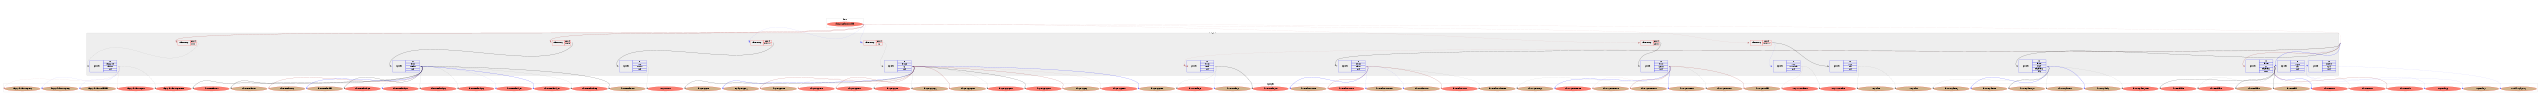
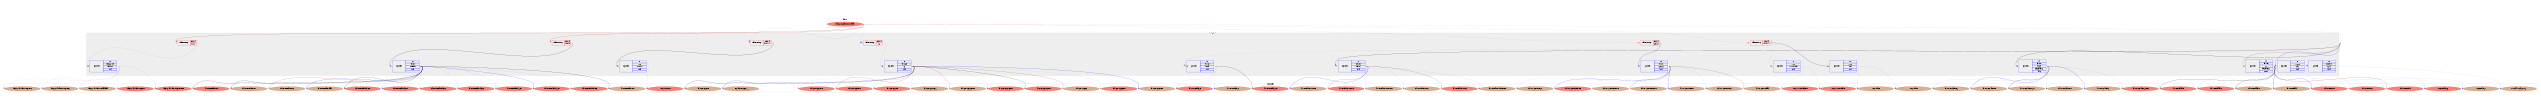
node "dev-lang/lua-5.2.3-r3": removed
